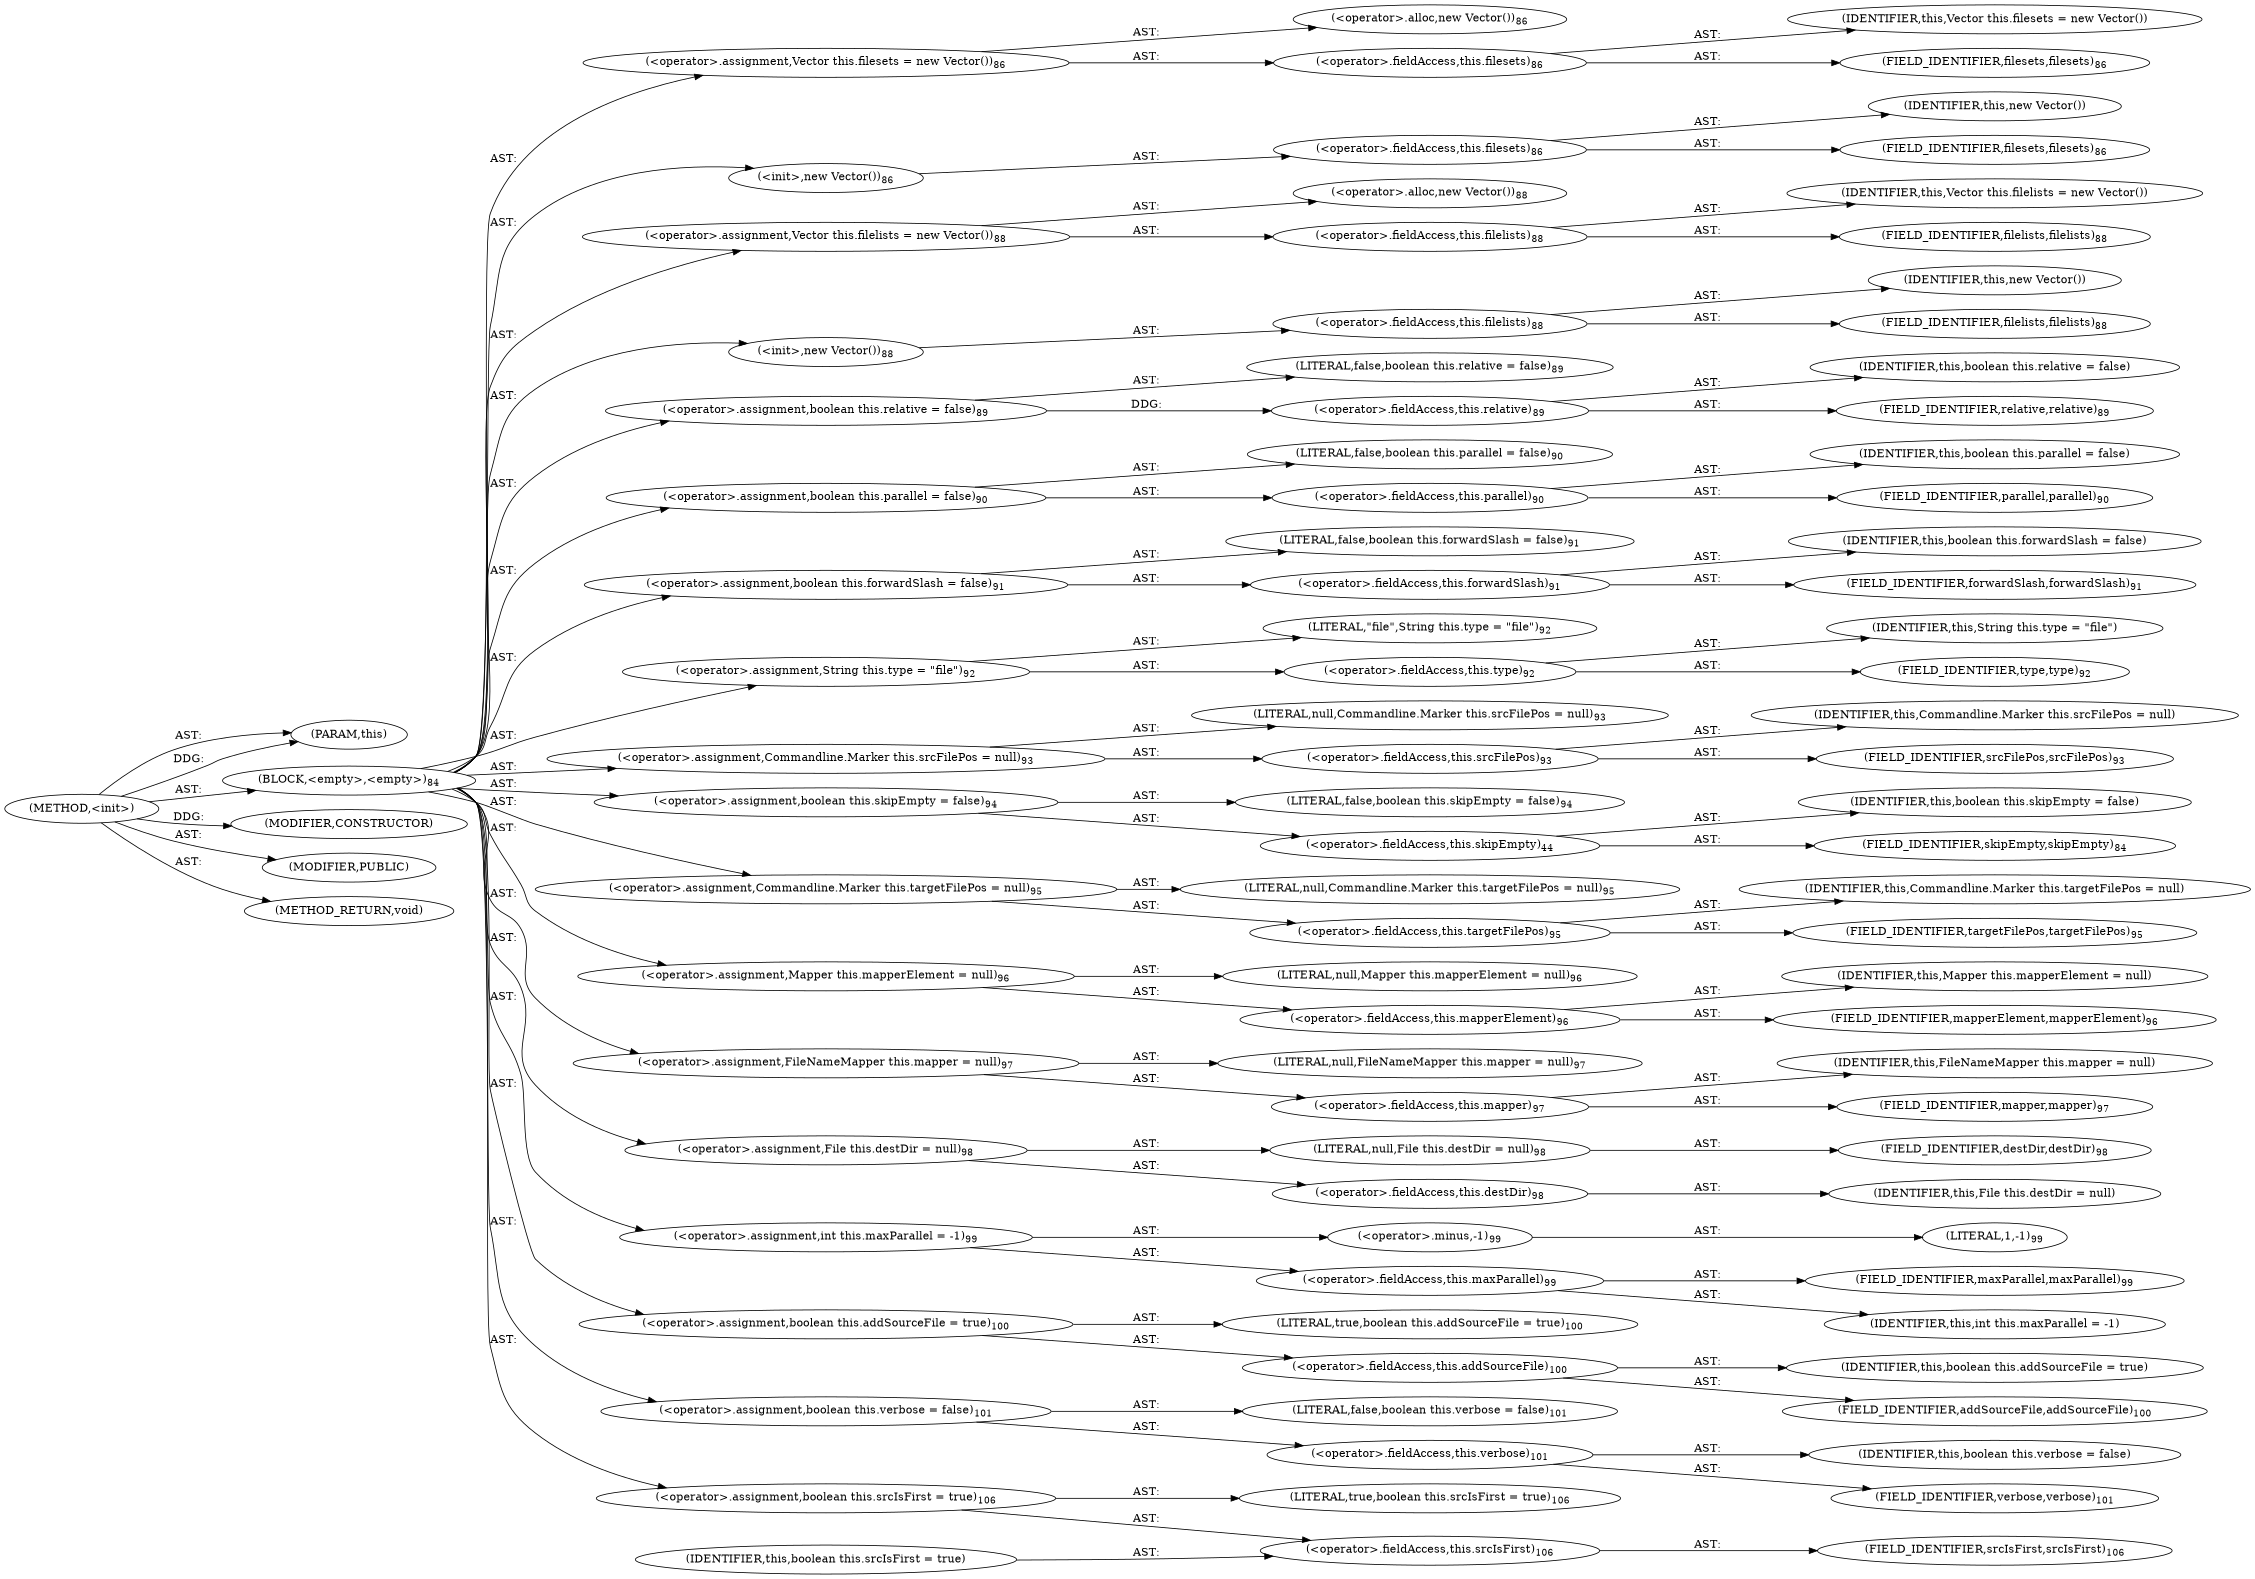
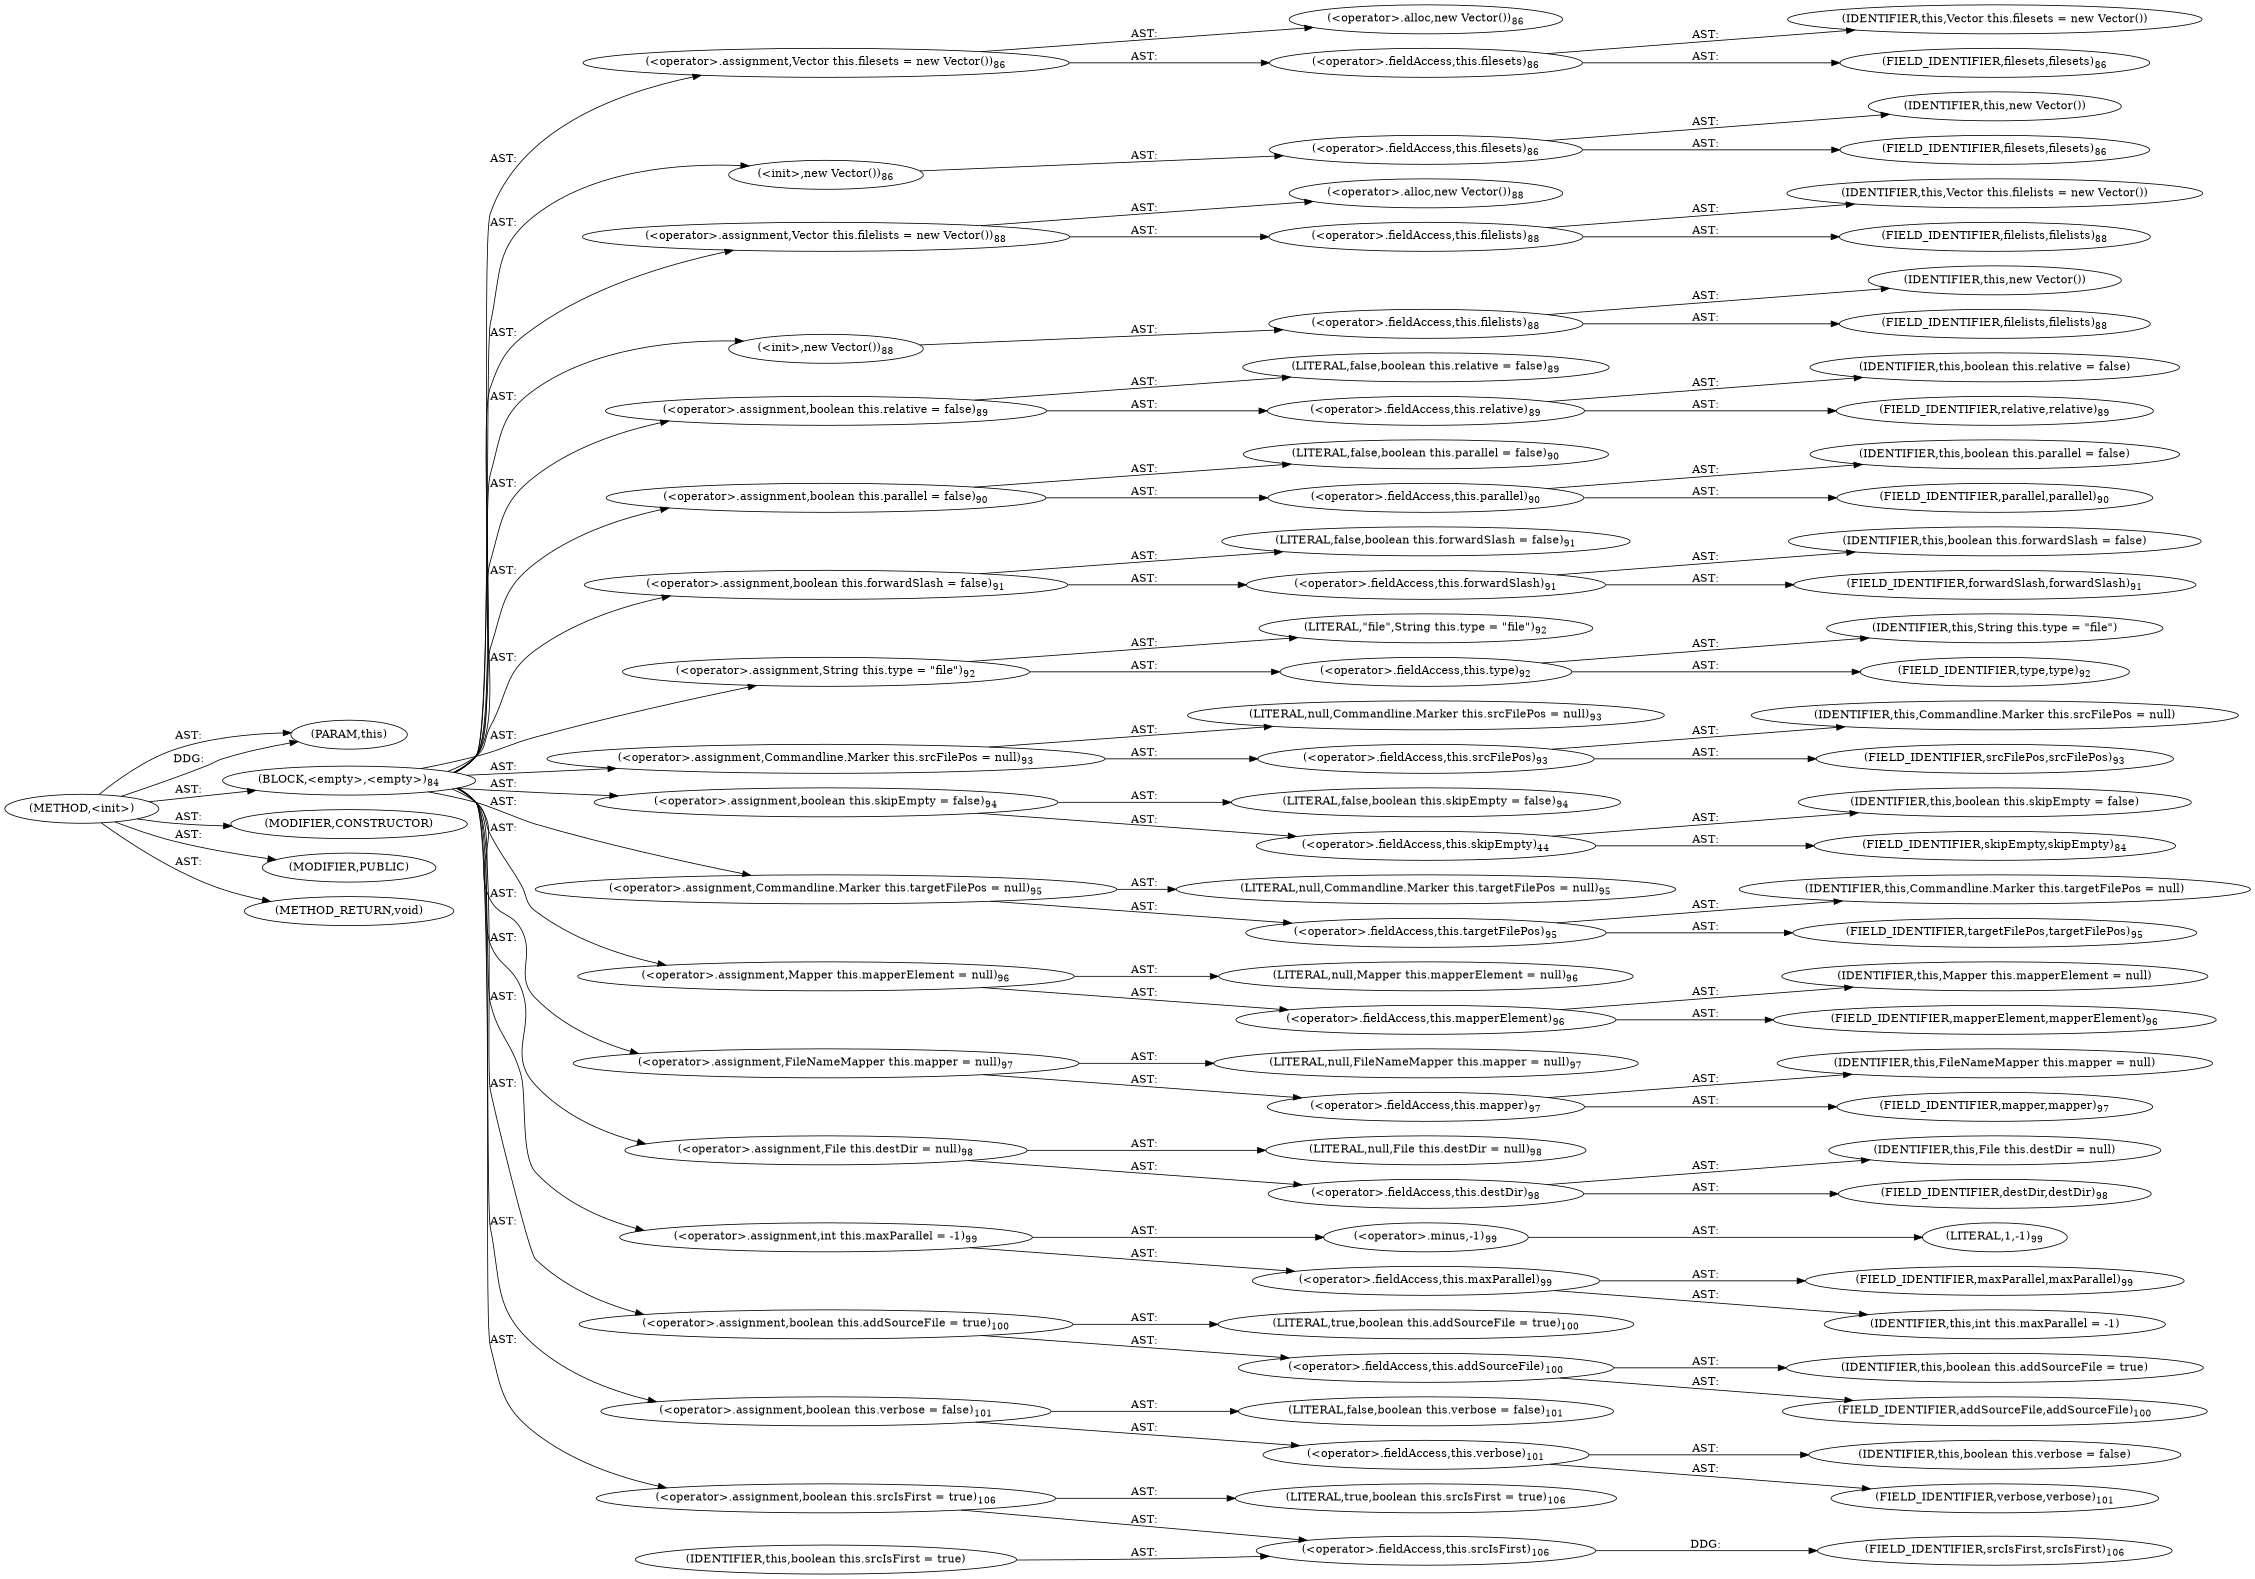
edge "(<operator>.assignment,boolean this.relative = false)" -> "(<operator>.fieldAccess,this.relative)": label "DDG: " -> "AST: "
edge "(METHOD,<init>)" -> "(MODIFIER,CONSTRUCTOR)": label "DDG: " -> "AST: "
edge "(LITERAL,null,File this.destDir = null)" -> "(FIELD_IDENTIFIER,destDir,destDir)": now "(<operator>.fieldAccess,this.destDir)" -> "(FIELD_IDENTIFIER,destDir,destDir)"
edge "(<operator>.fieldAccess,this.srcIsFirst)" -> "(FIELD_IDENTIFIER,srcIsFirst,srcIsFirst)": label "AST: " -> "DDG: "
